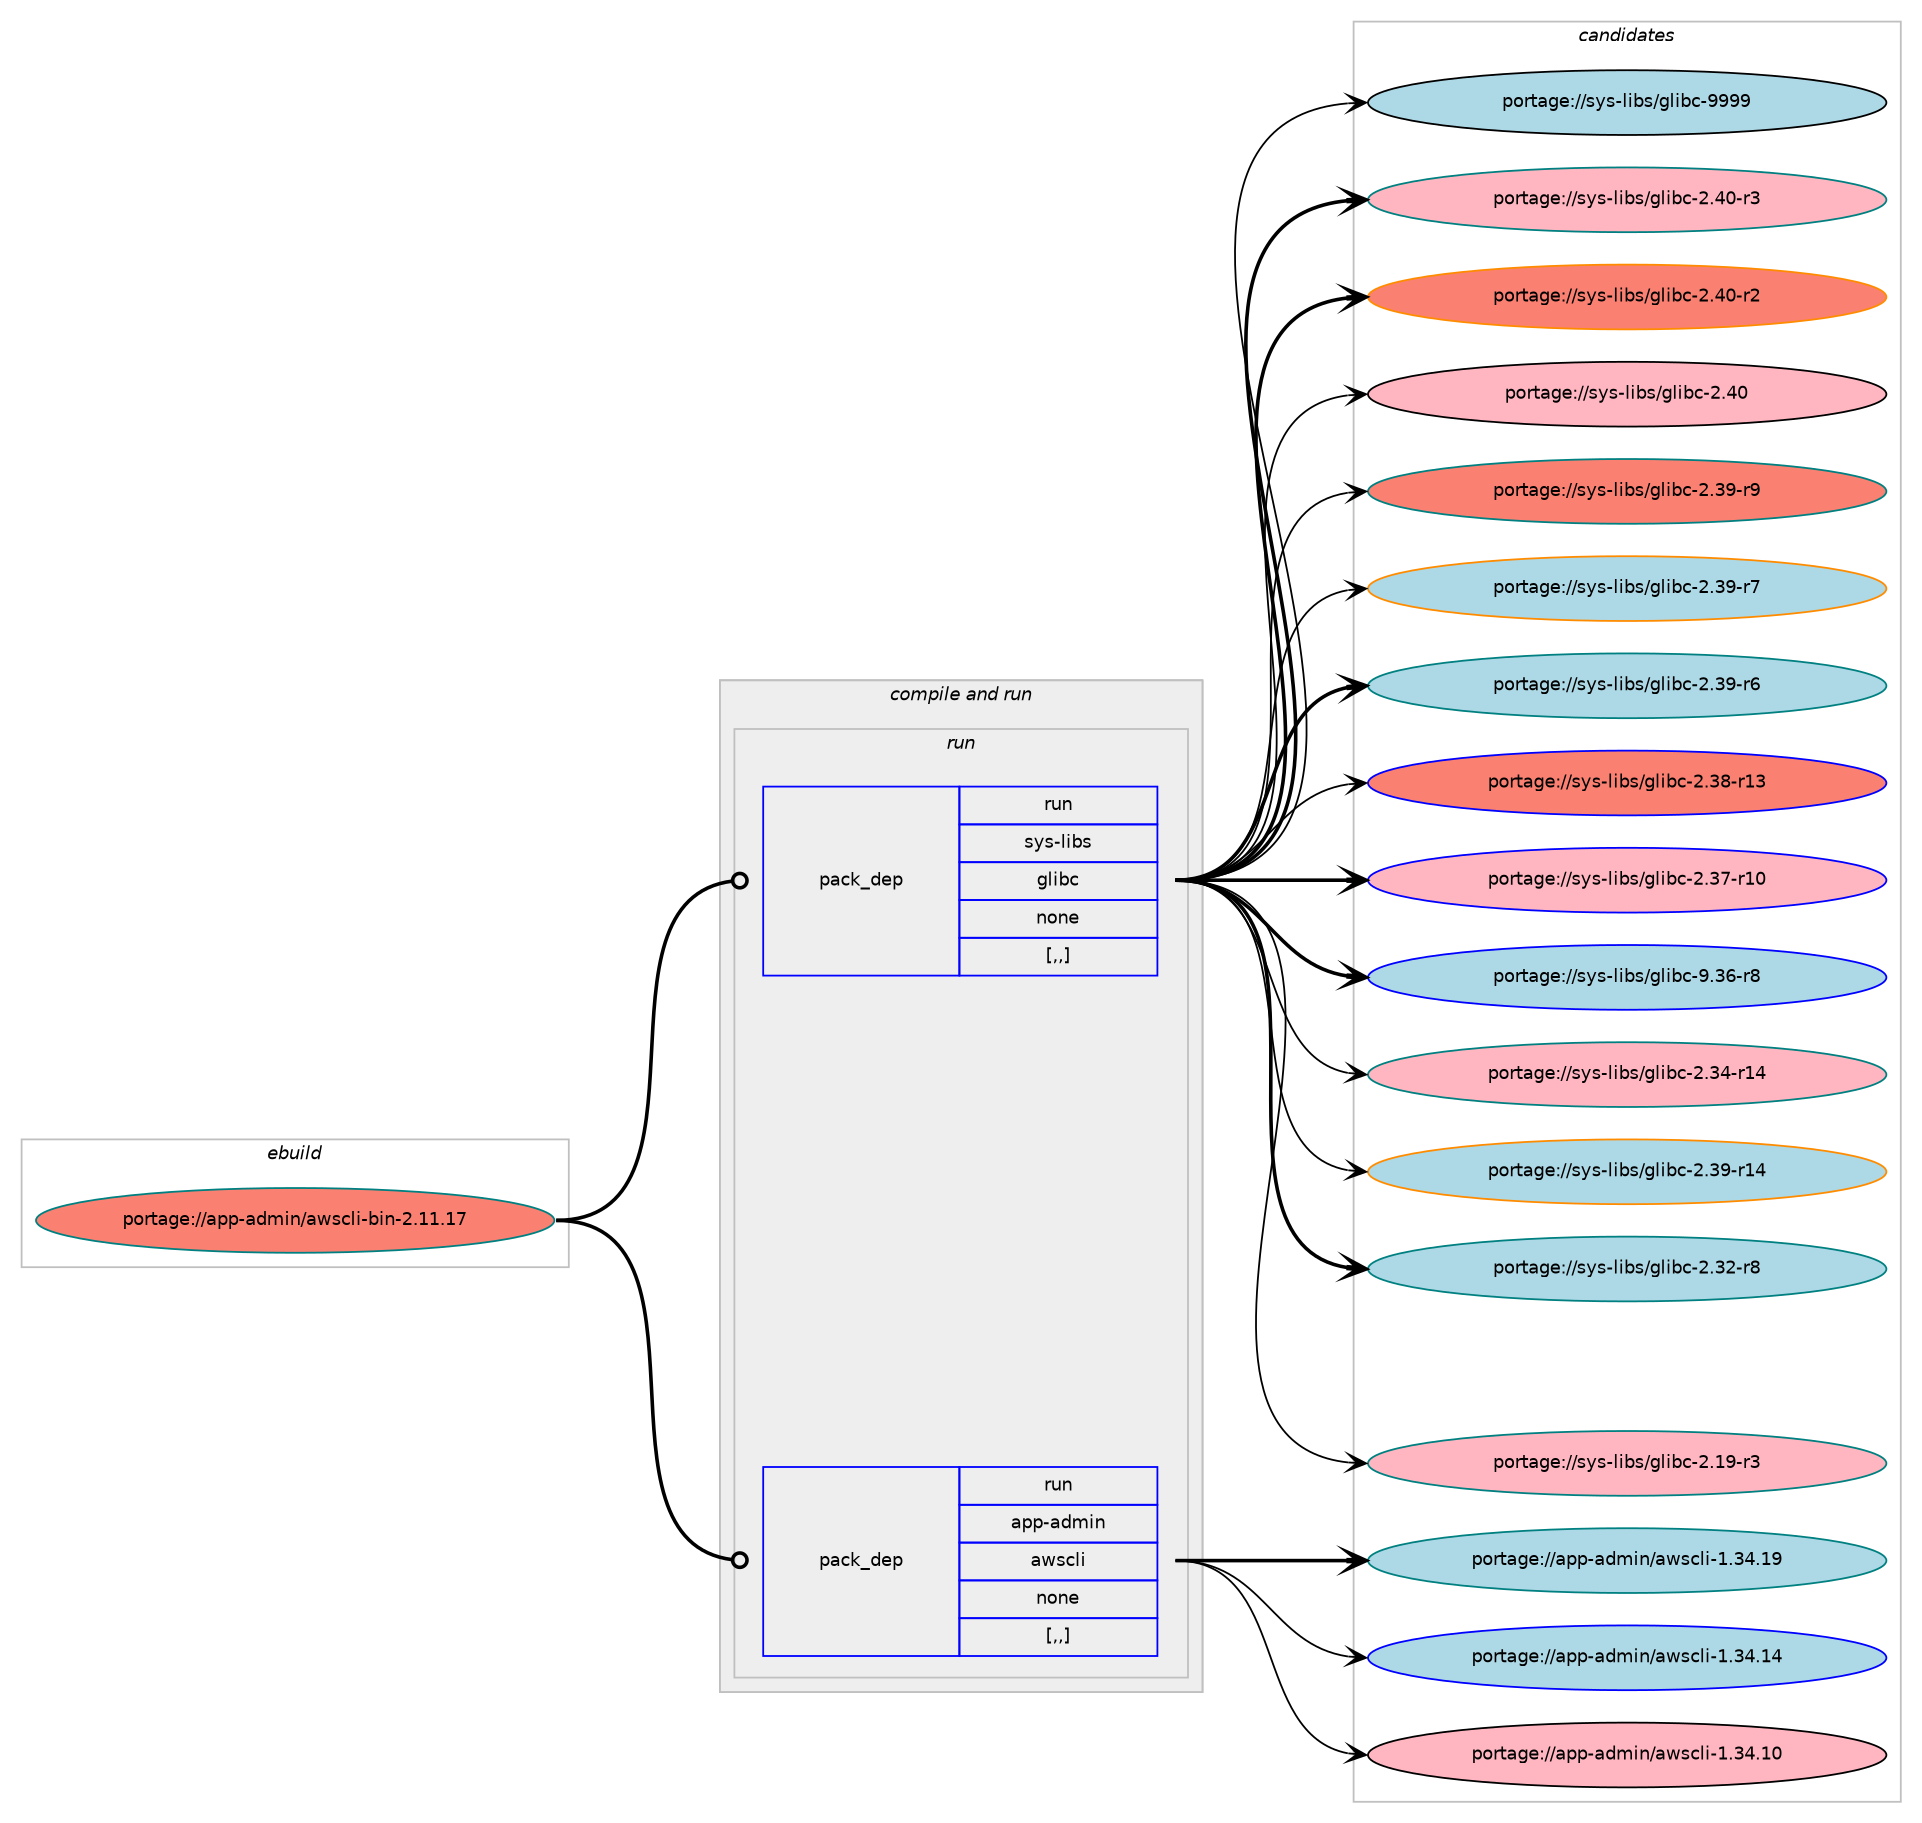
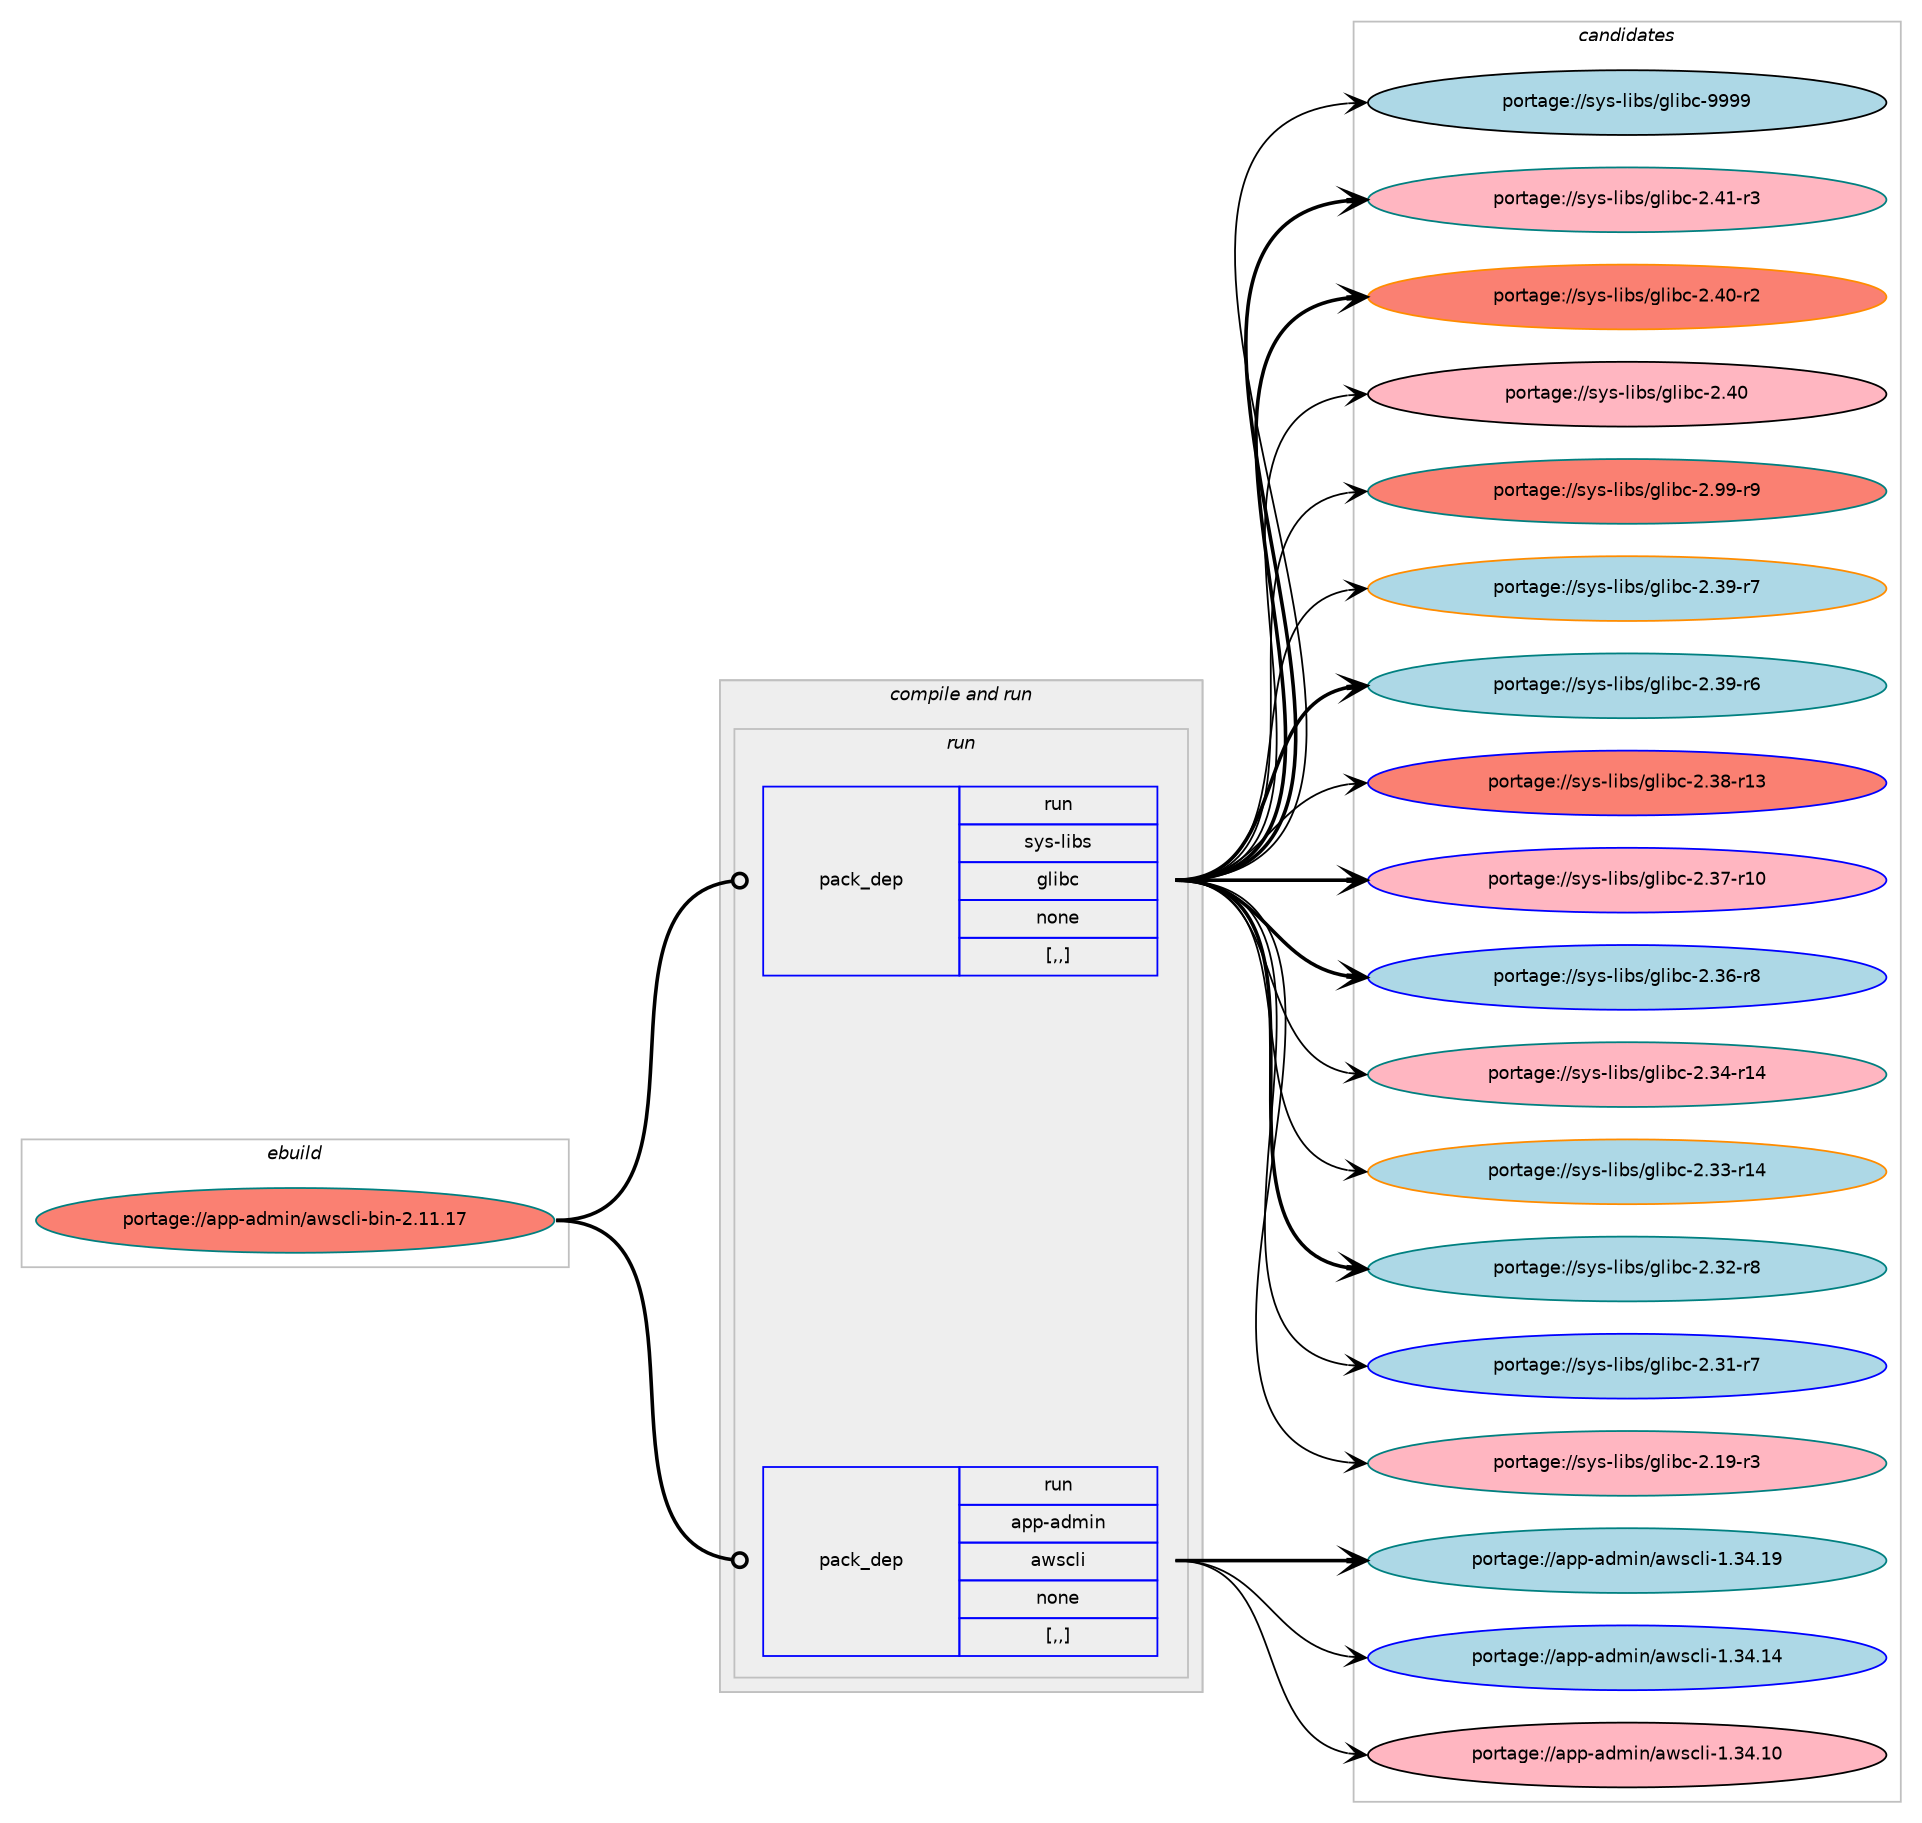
node "portage://sys-libs/glibc-2.40-r3": label "portage://sys-libs/glibc-2.40-r3" -> "portage://sys-libs/glibc-2.41-r3"
node "portage://sys-libs/glibc-2.39-r9": label "portage://sys-libs/glibc-2.39-r9" -> "portage://sys-libs/glibc-2.99-r9"
node "portage://sys-libs/glibc-9.36-r8": label "portage://sys-libs/glibc-9.36-r8" -> "portage://sys-libs/glibc-2.36-r8"
node "portage://sys-libs/glibc-2.39-r14": label "portage://sys-libs/glibc-2.39-r14" -> "portage://sys-libs/glibc-2.33-r14"
node "portage://sys-libs/glibc-2.31-r7": added
